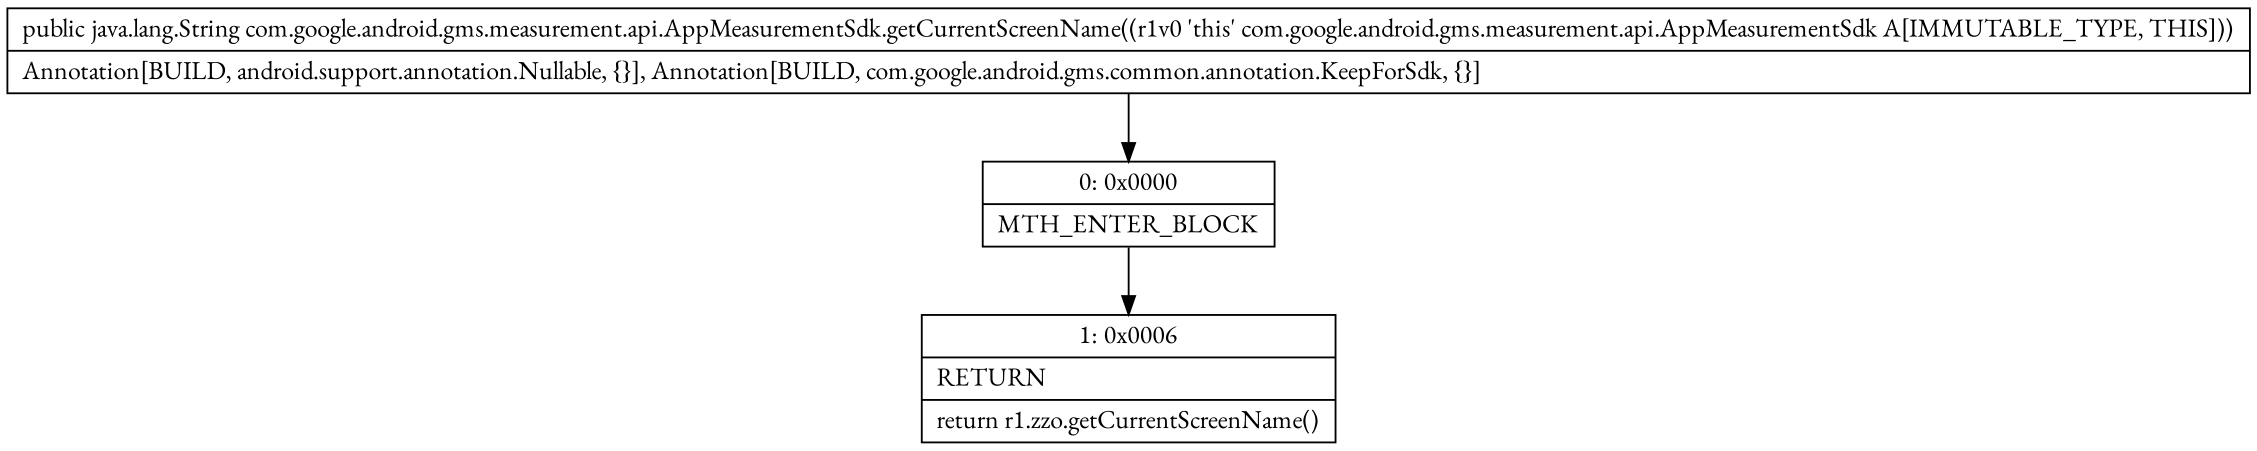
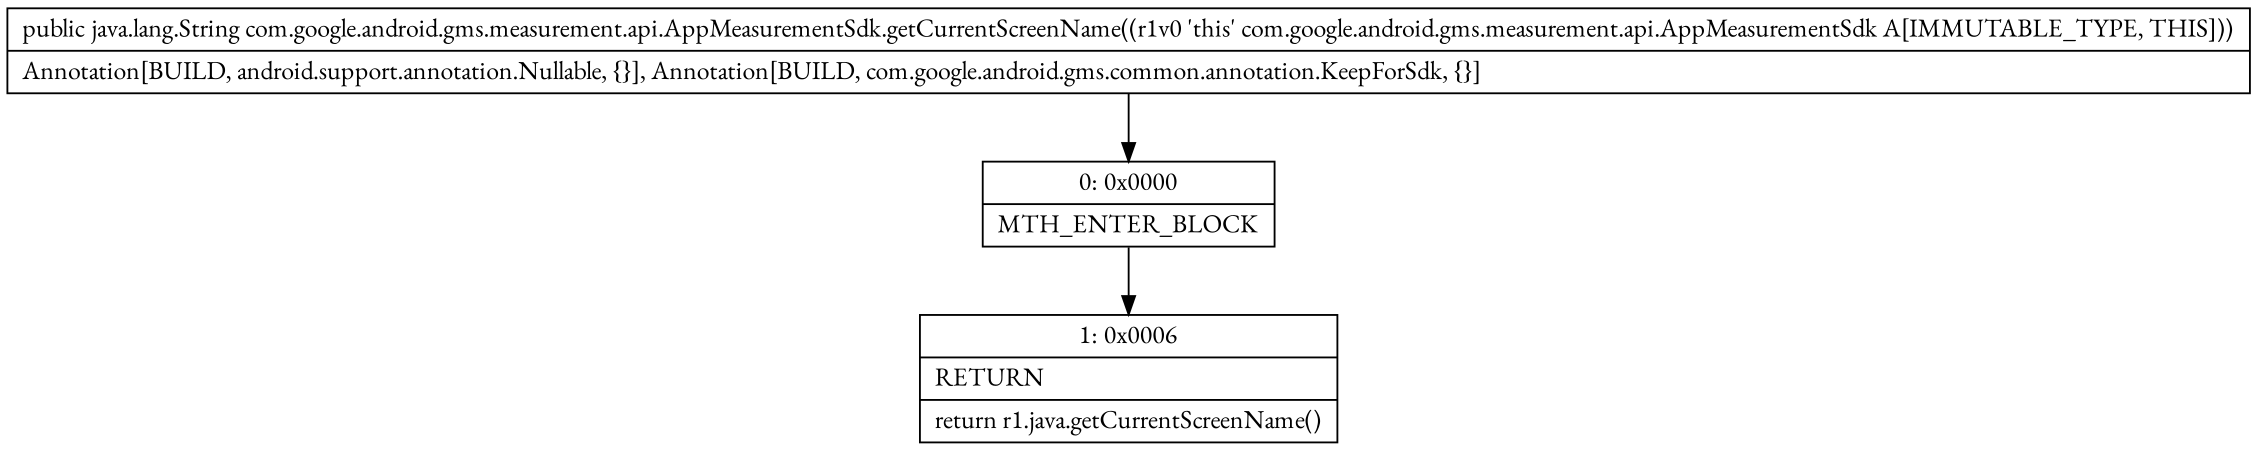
node "1: 0x0006": text "return r1.zzo.getCurrentScreenName()" -> "return r1.java.getCurrentScreenName()"
